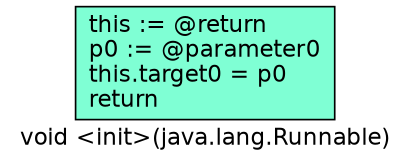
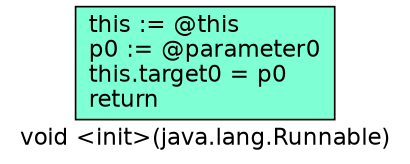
node "this := @return p0 := @parameter0 this.target0 = p0 return": label "this := @return p0 := @parameter0 this.target0 = p0 return" -> "this := @this p0 := @parameter0 this.target0 = p0 return"
